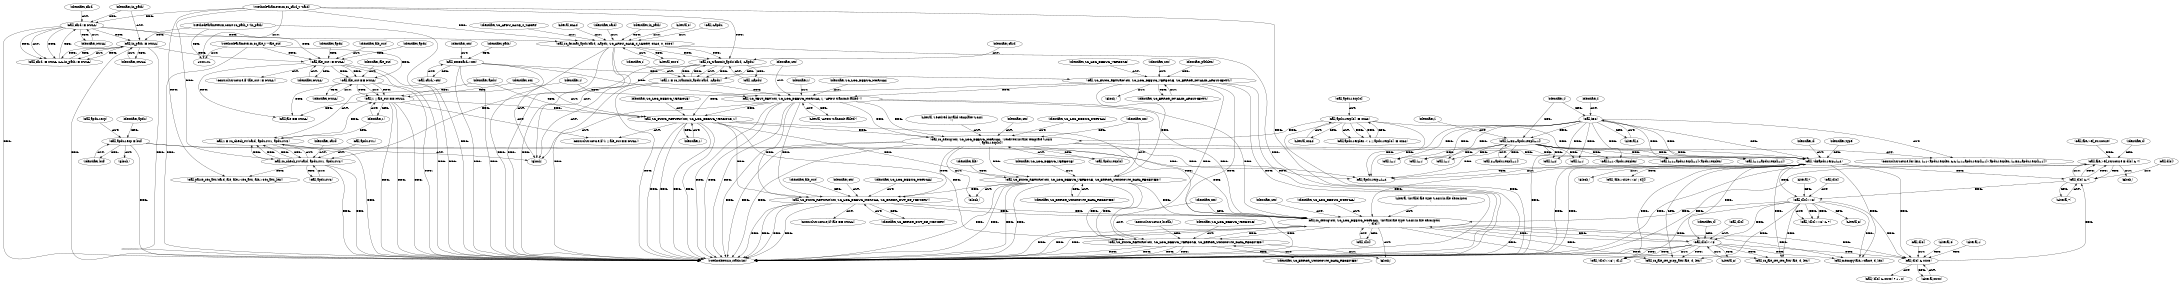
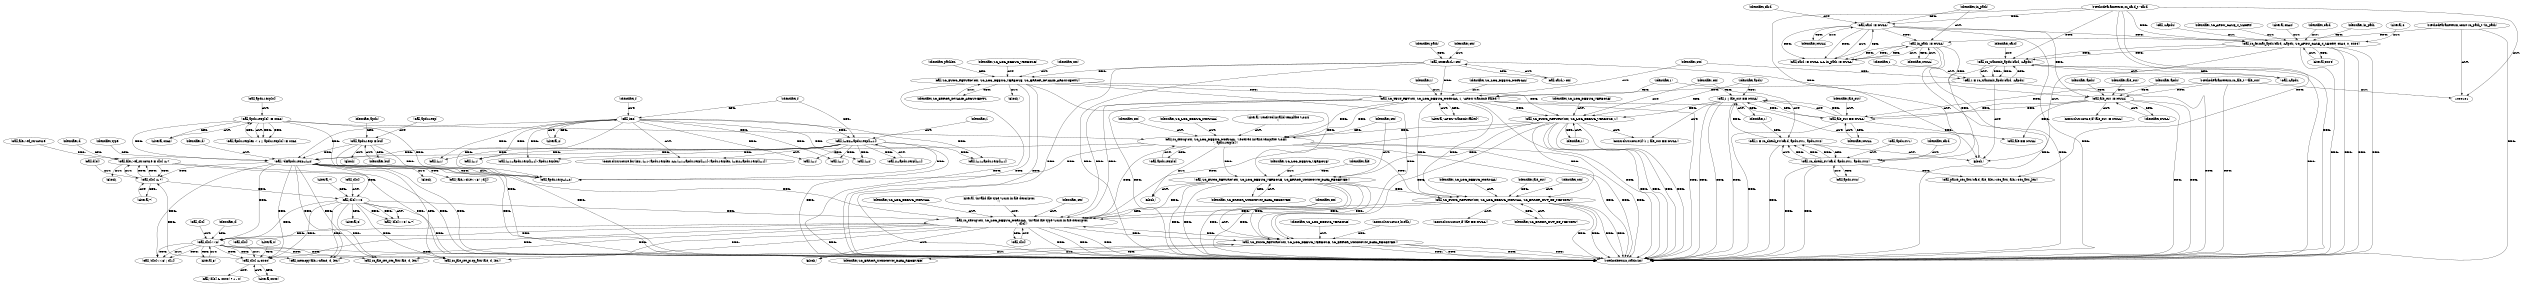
edge "(MethodParameterIn,const sc_path_t *in_path)" -> "1000101": label "CFG: " -> "AST: "
edge "(Call,r = sc_transmit_apdu(card, &apdu))" -> "(Call,sc_transmit_apdu(card, &apdu))": label "DDG: " -> "CFG: "
edge "(Call,r || file_out == NULL)" -> "(Call,file == NULL)": now "(Call,r || file_out == NULL)" -> "(Call,file_out == NULL)"
edge "(Call,i=2)" -> "(Call,*d=apdu.resp+i+2)": label "CFG: " -> "DDG: "
node "(Call,i+1<apdu.resplen)": removed
node "(Literal,1)": removed
